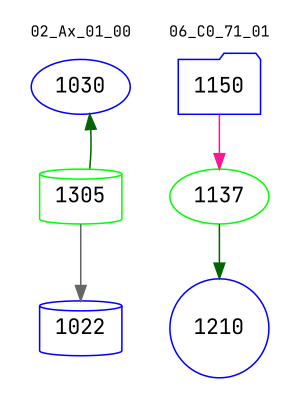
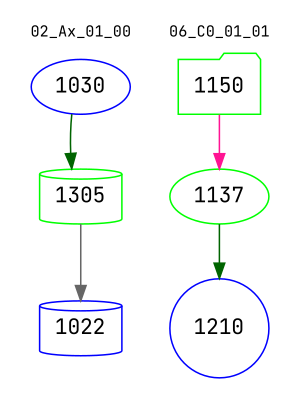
cluster "06_C0_71_01": label "06_C0_71_01" -> "06_C0_01_01"
node "1150": color blue -> green
edge "1305" -> "1030": reversed
